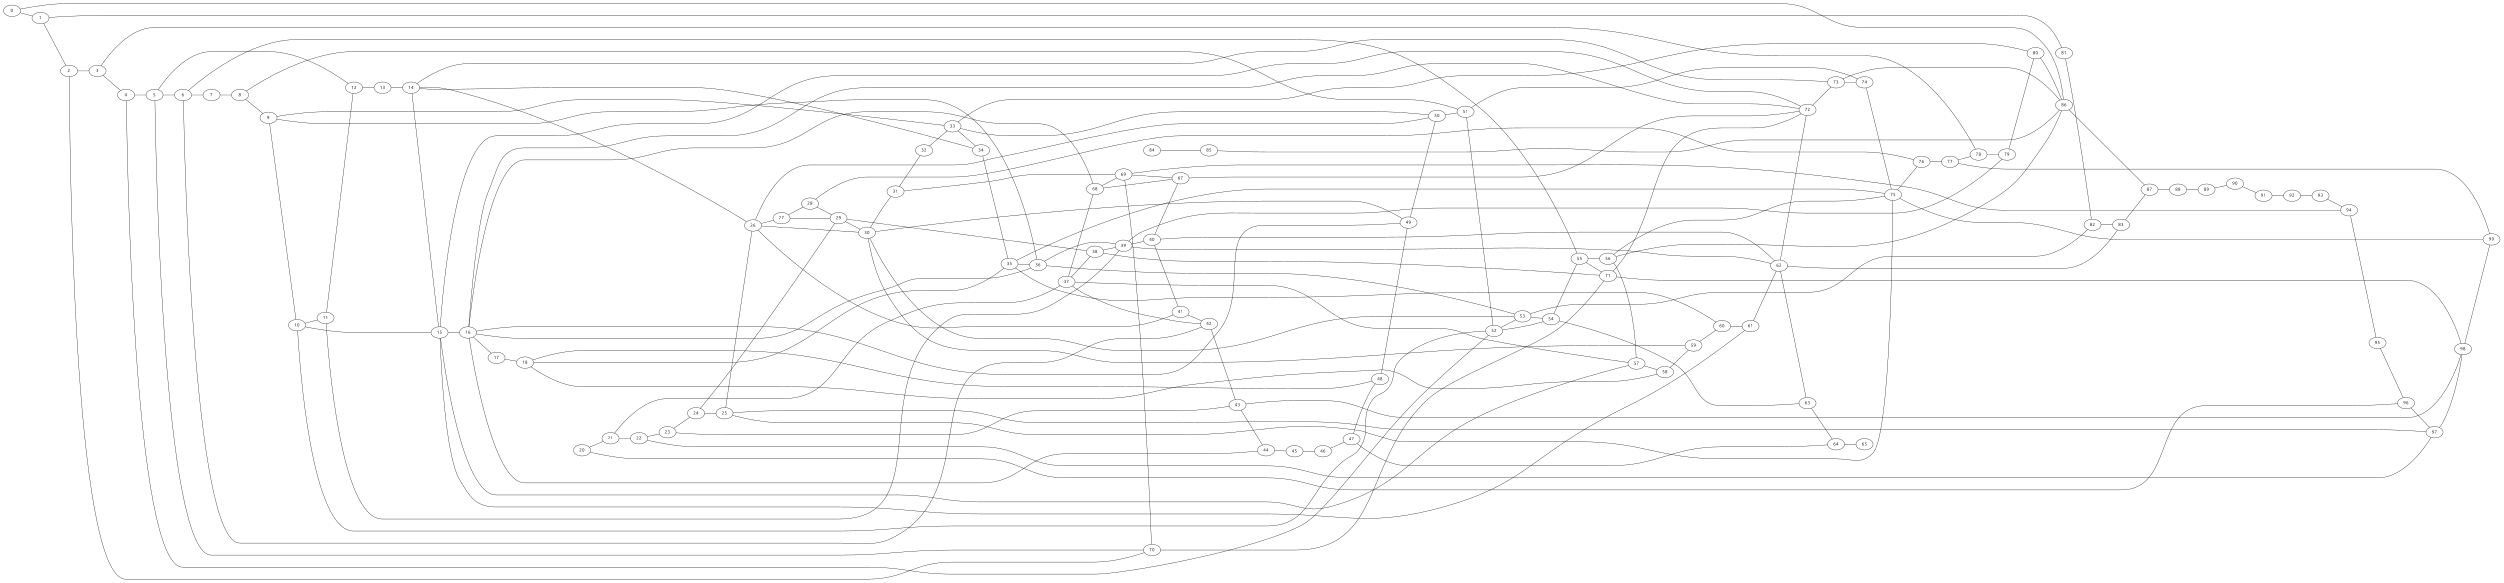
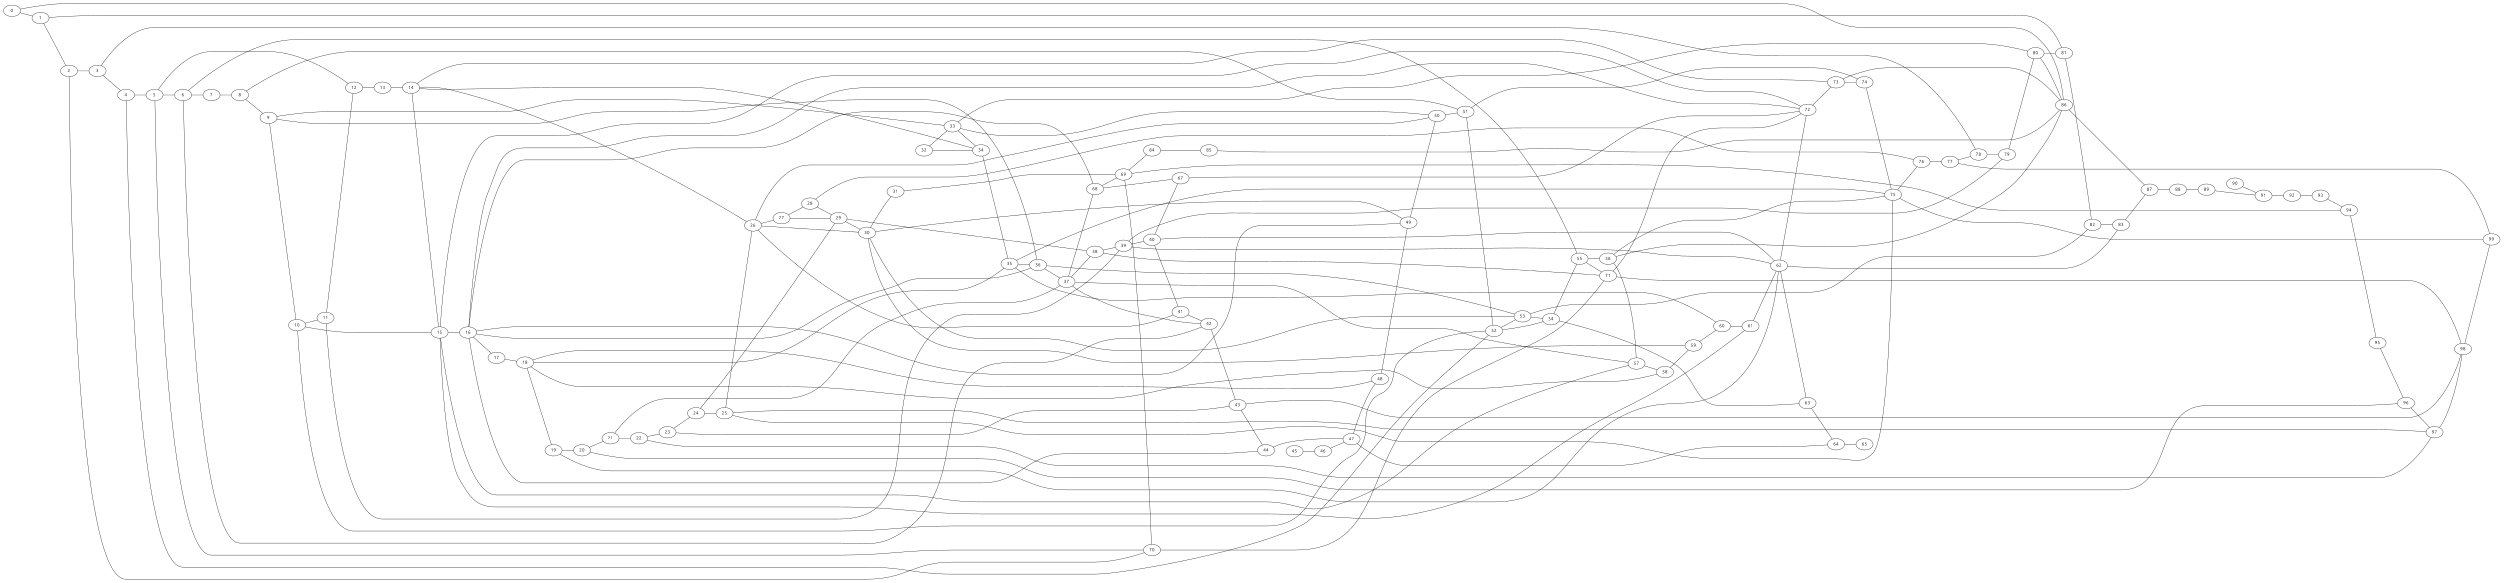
edge "80" -- "81": added
edge "32" -- "31": now "32" -- "34"
edge "69" -- "67": now "69" -- "84"
edge "90" -- "89": now "91" -- "89"
edge "39" -- "36": now "37" -- "36"
node "19": added
edge "44" -- "45": now "44" -- "47"
